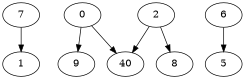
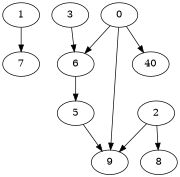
node "3": added
edge "7" -> "1": reversed
edge "0" -> "6": added
edge "2" -> "40": now "2" -> "9"
edge "5" -> "9": added
